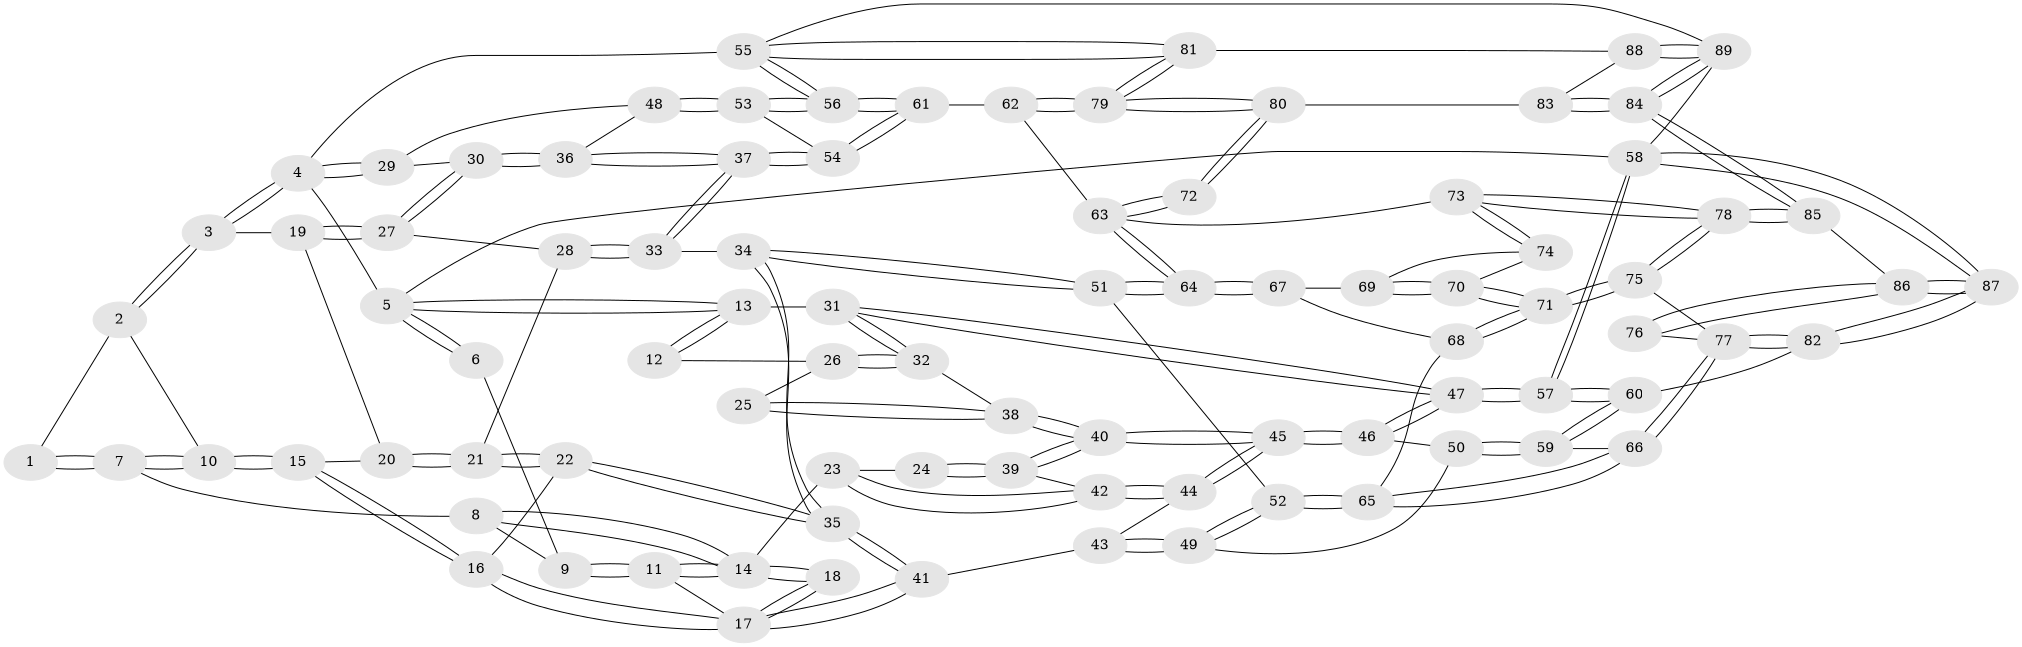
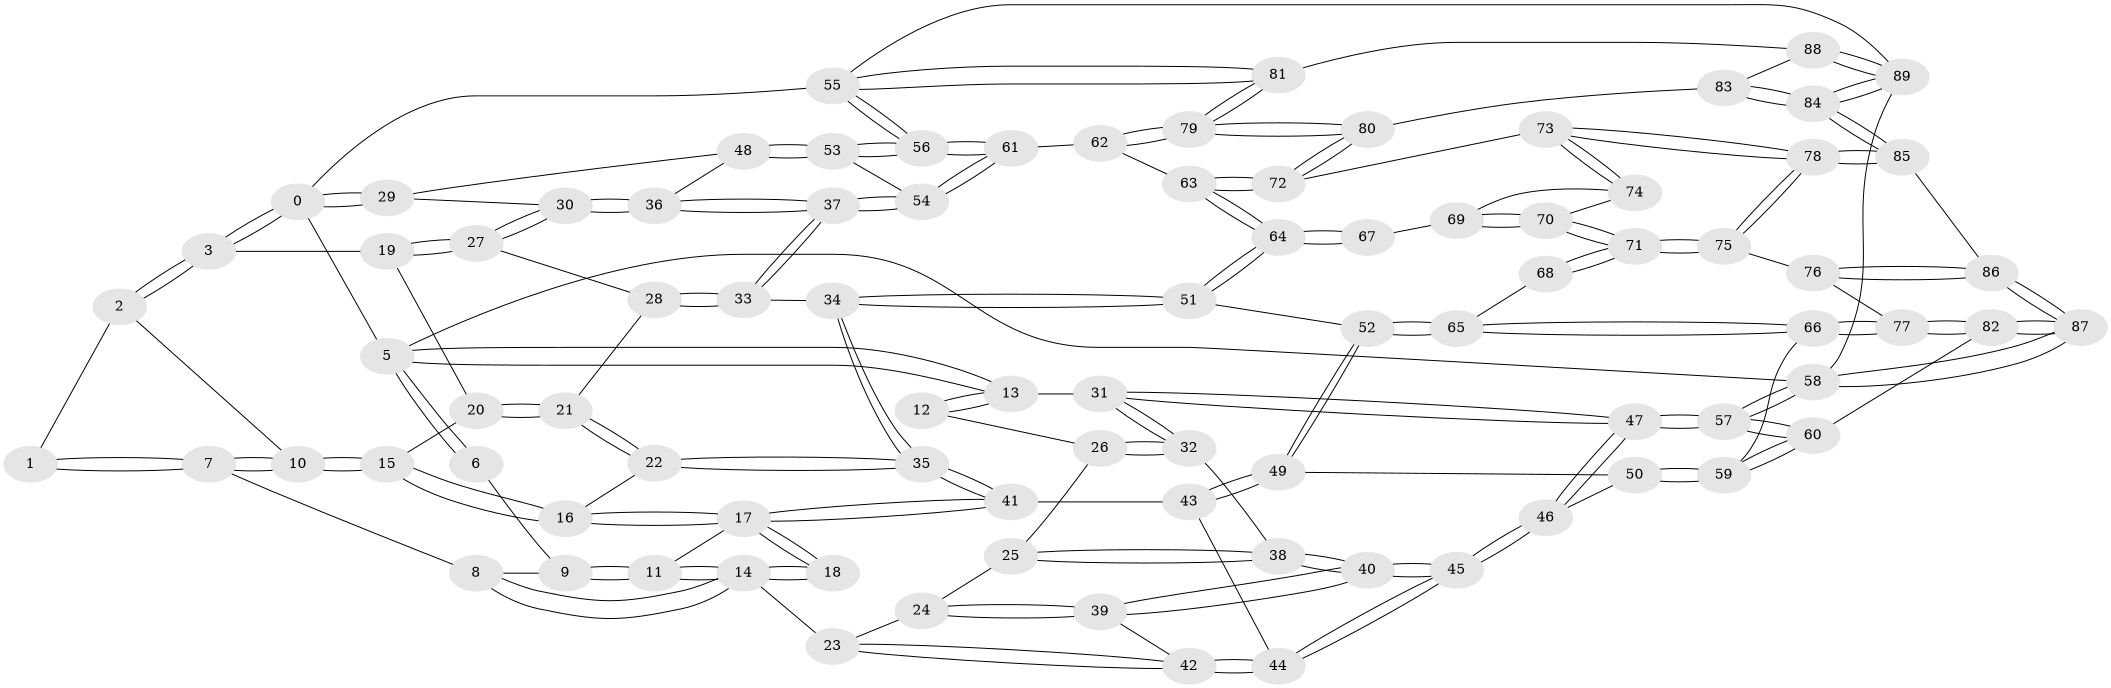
node "4": label "4" -> "0"
edge "73" -- "63": now "73" -- "72"
edge "75" -- "77": now "75" -- "76"
edge "67" -- "68": removed
edge "25" -- "24": added
